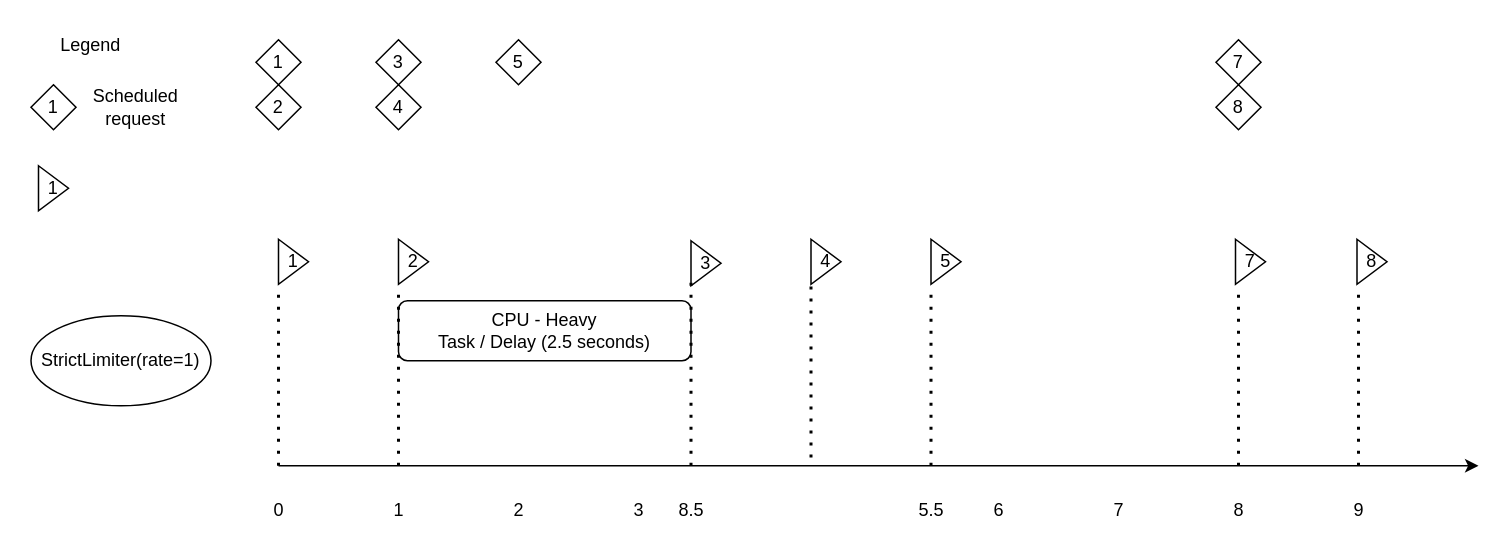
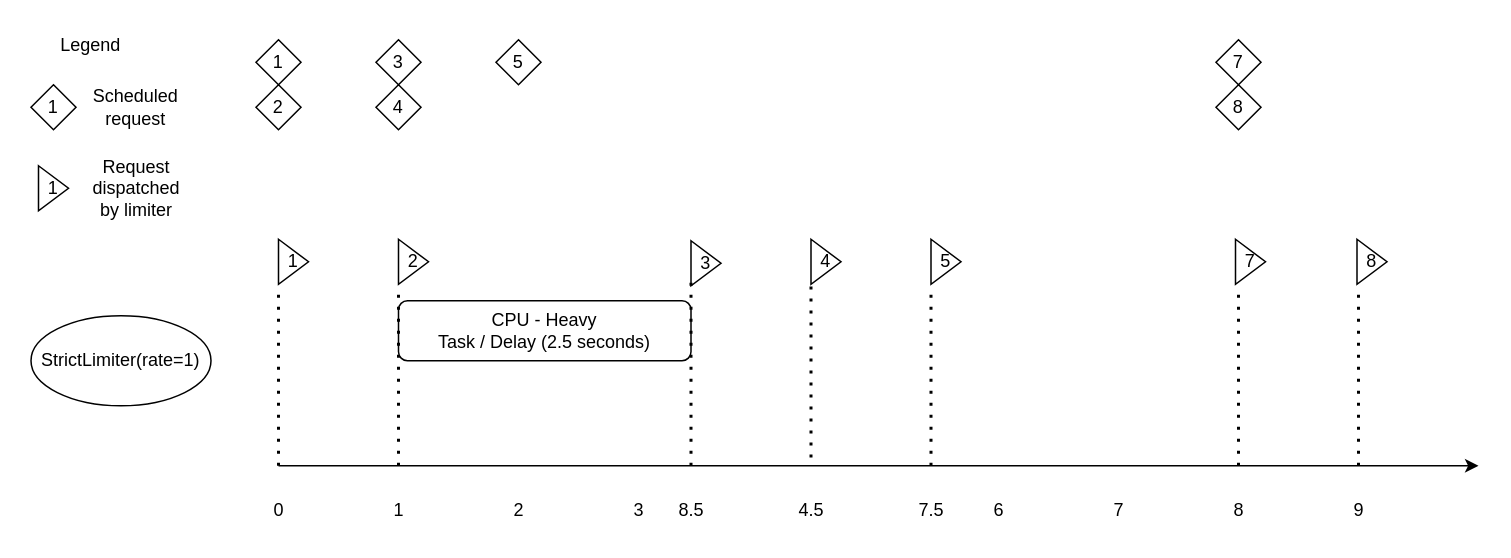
node "Request dispatched by limiter": added
node "4.5": added
node "5.5": label "5.5" -> "7.5"
